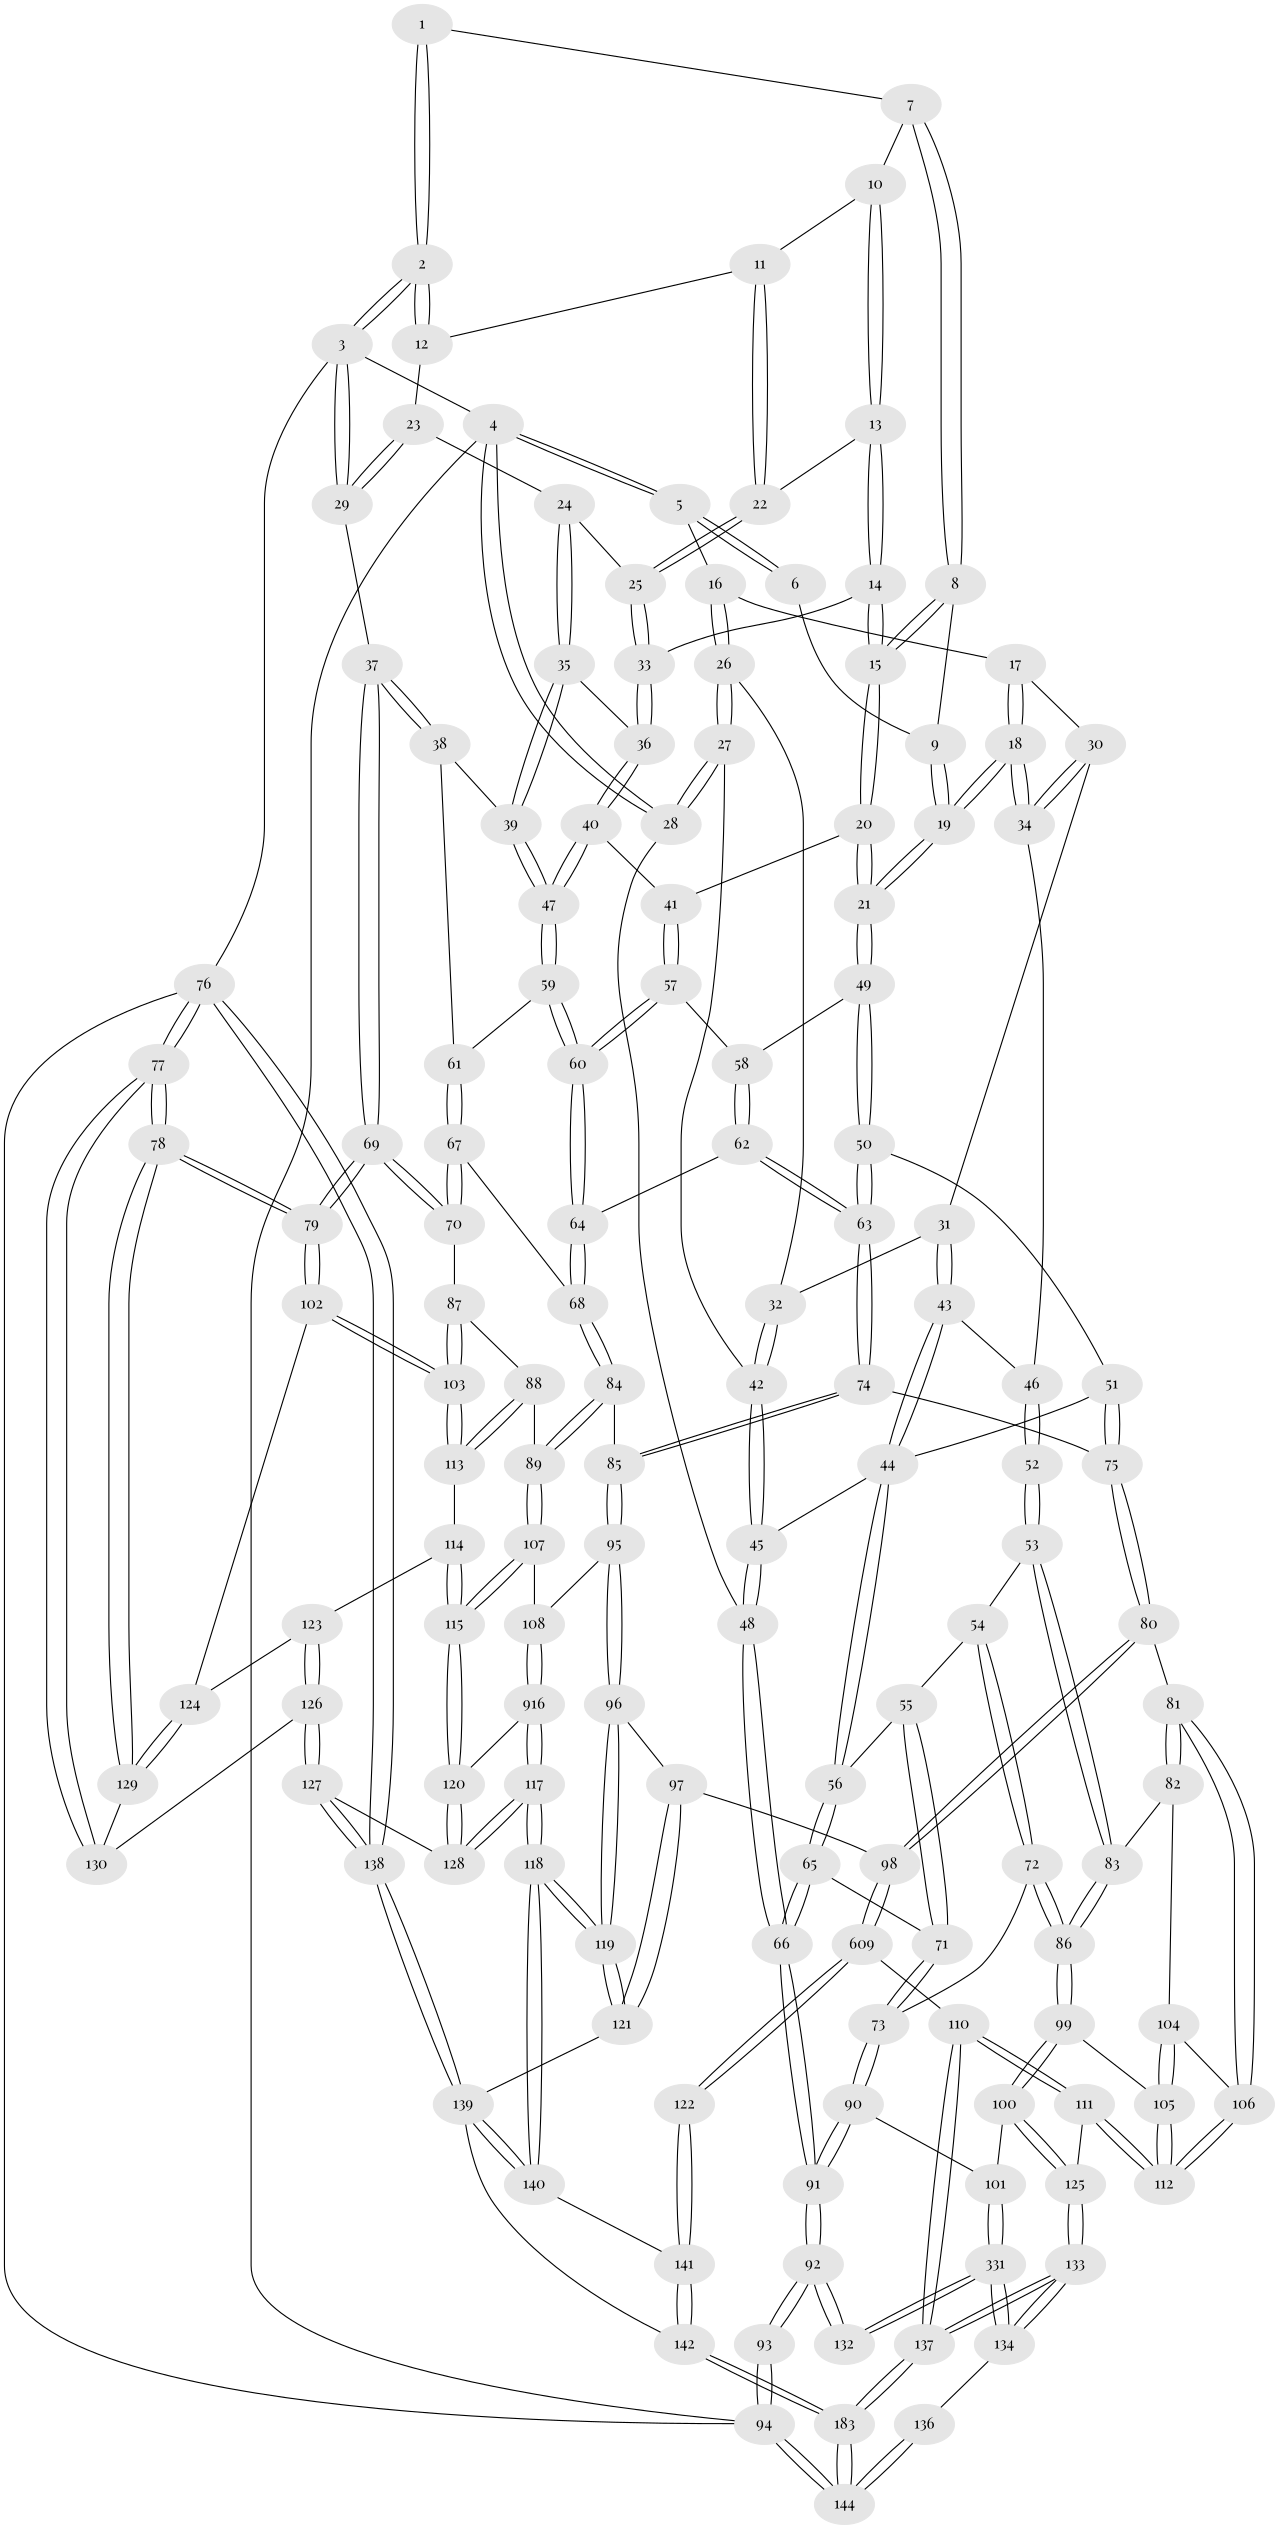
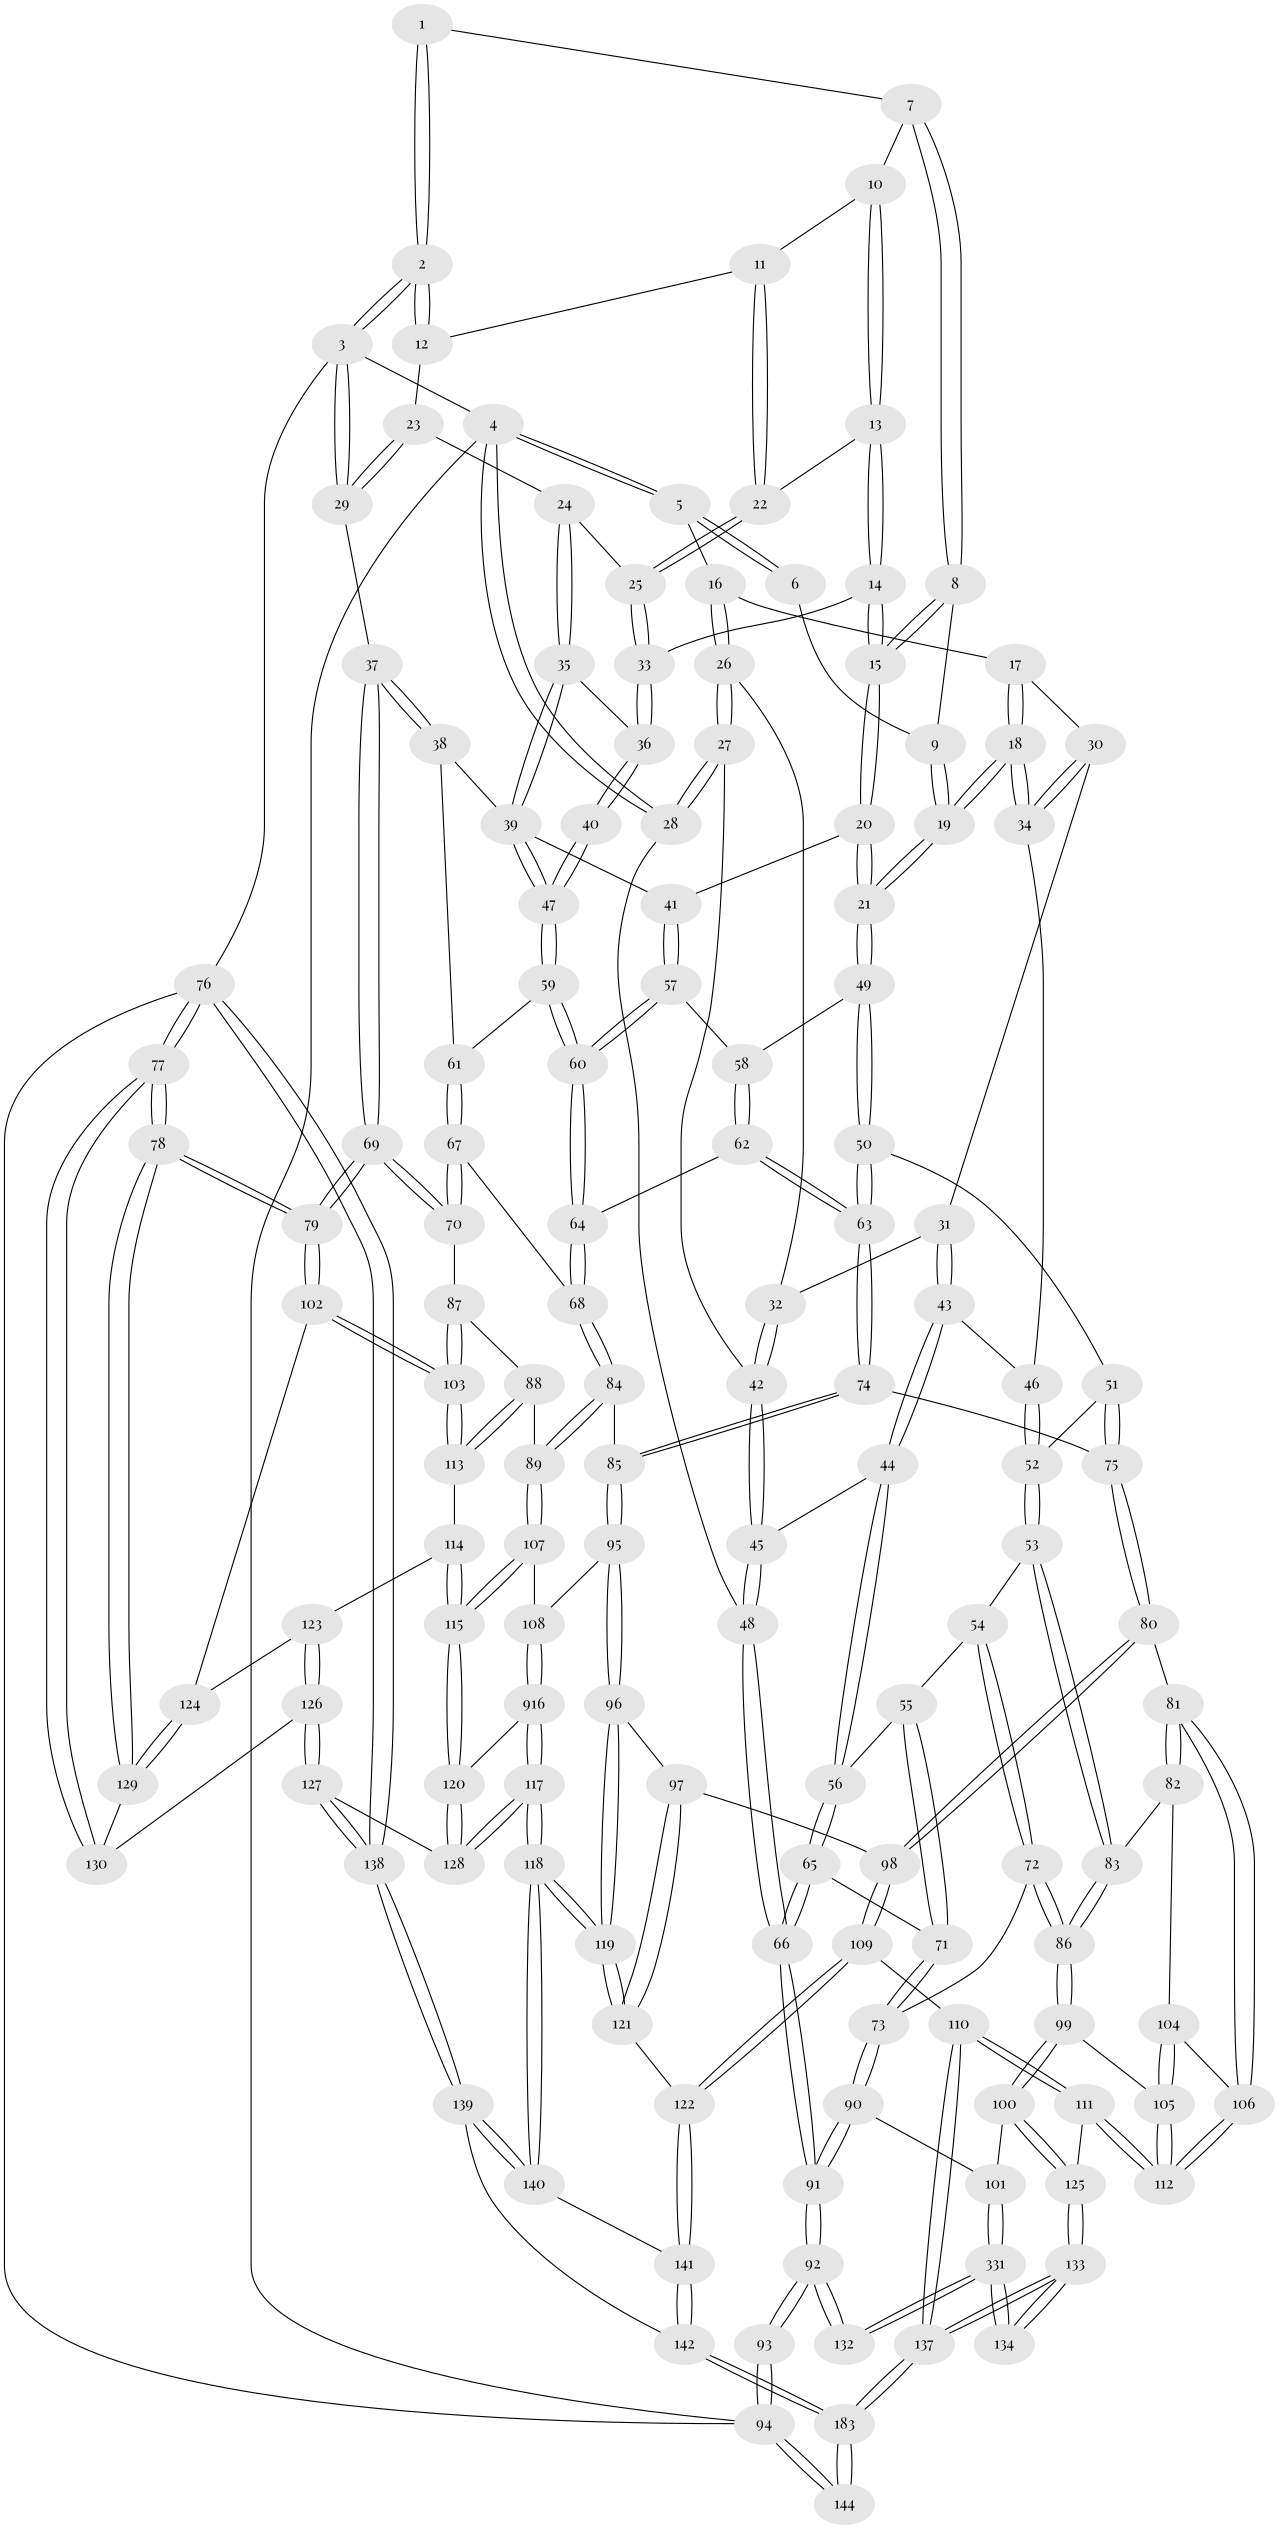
edge "40" -- "41": now "39" -- "41"
edge "51" -- "44": now "51" -- "52"
node "609": label "609" -> "109"
edge "121" -- "139": now "121" -- "122"
node "136": removed
